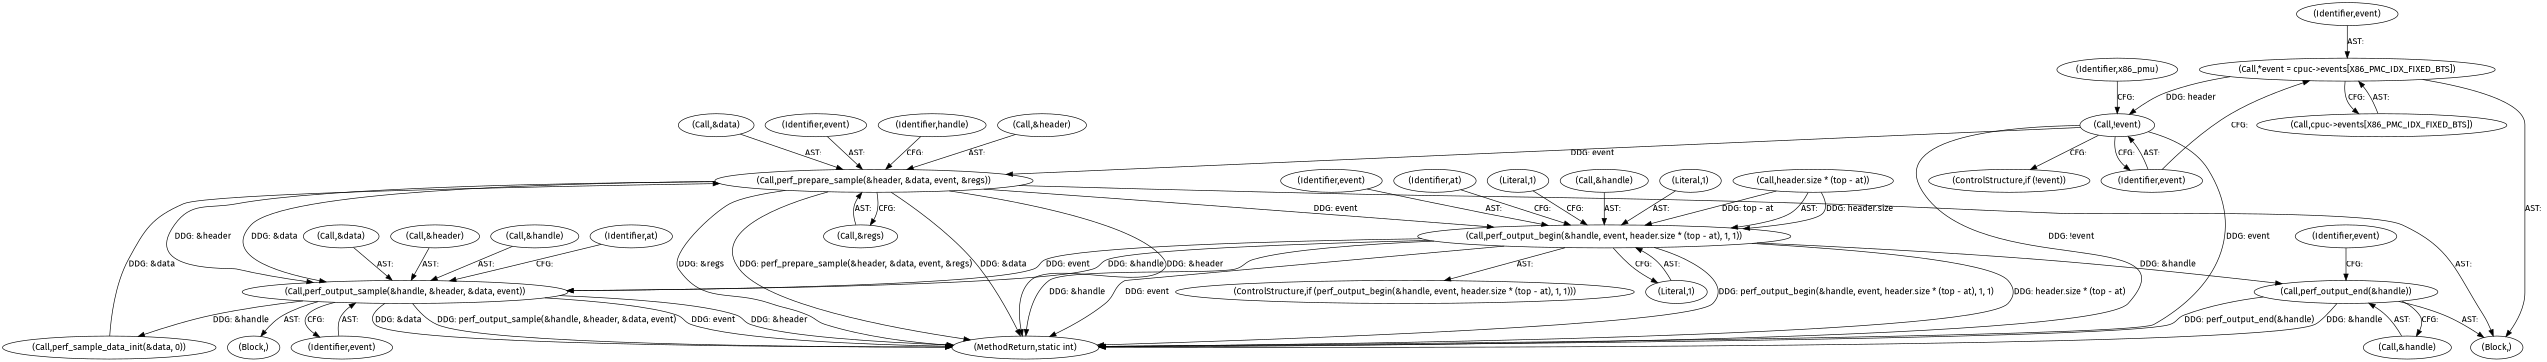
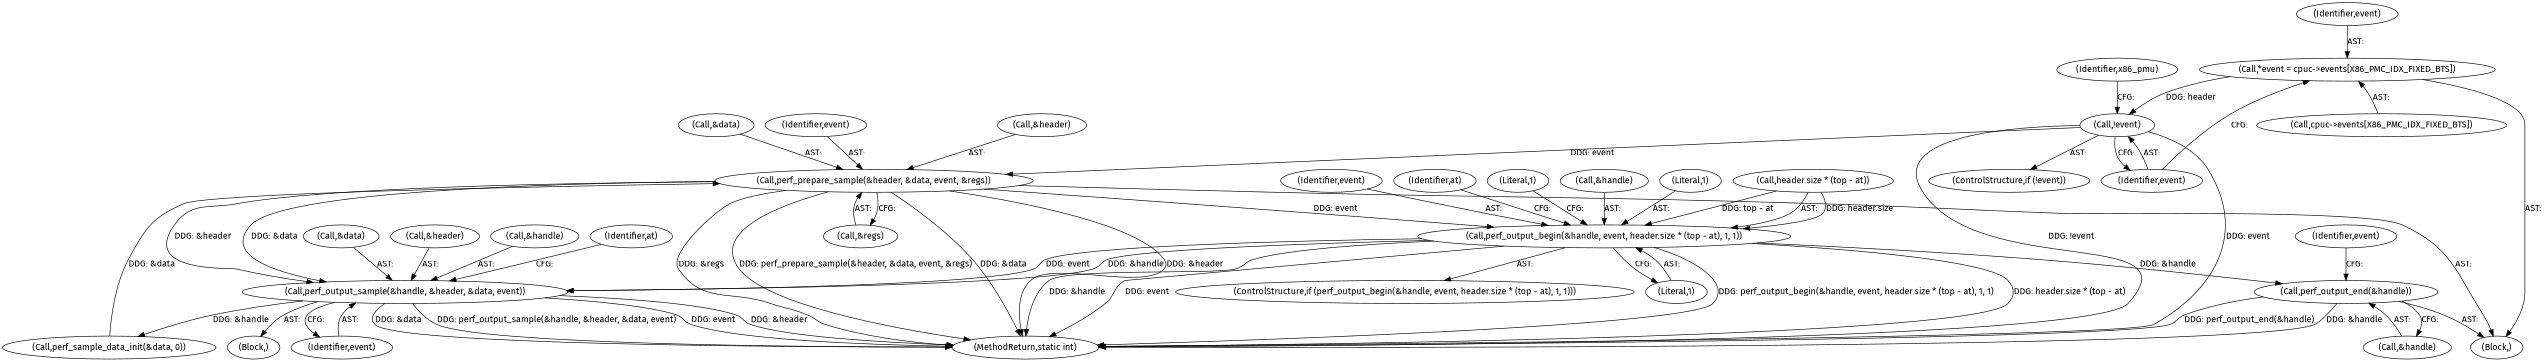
edge "(Call,*event = cpuc->events[X86_PMC_IDX_FIXED_BTS])" -> "(Call,cpuc->events[X86_PMC_IDX_FIXED_BTS])": removed, label "CFG:"
node "(Identifier,handle)": removed
edge "(Call,!event)" -> "(ControlStructure,if (!event))": label "CFG: " -> "AST: "
